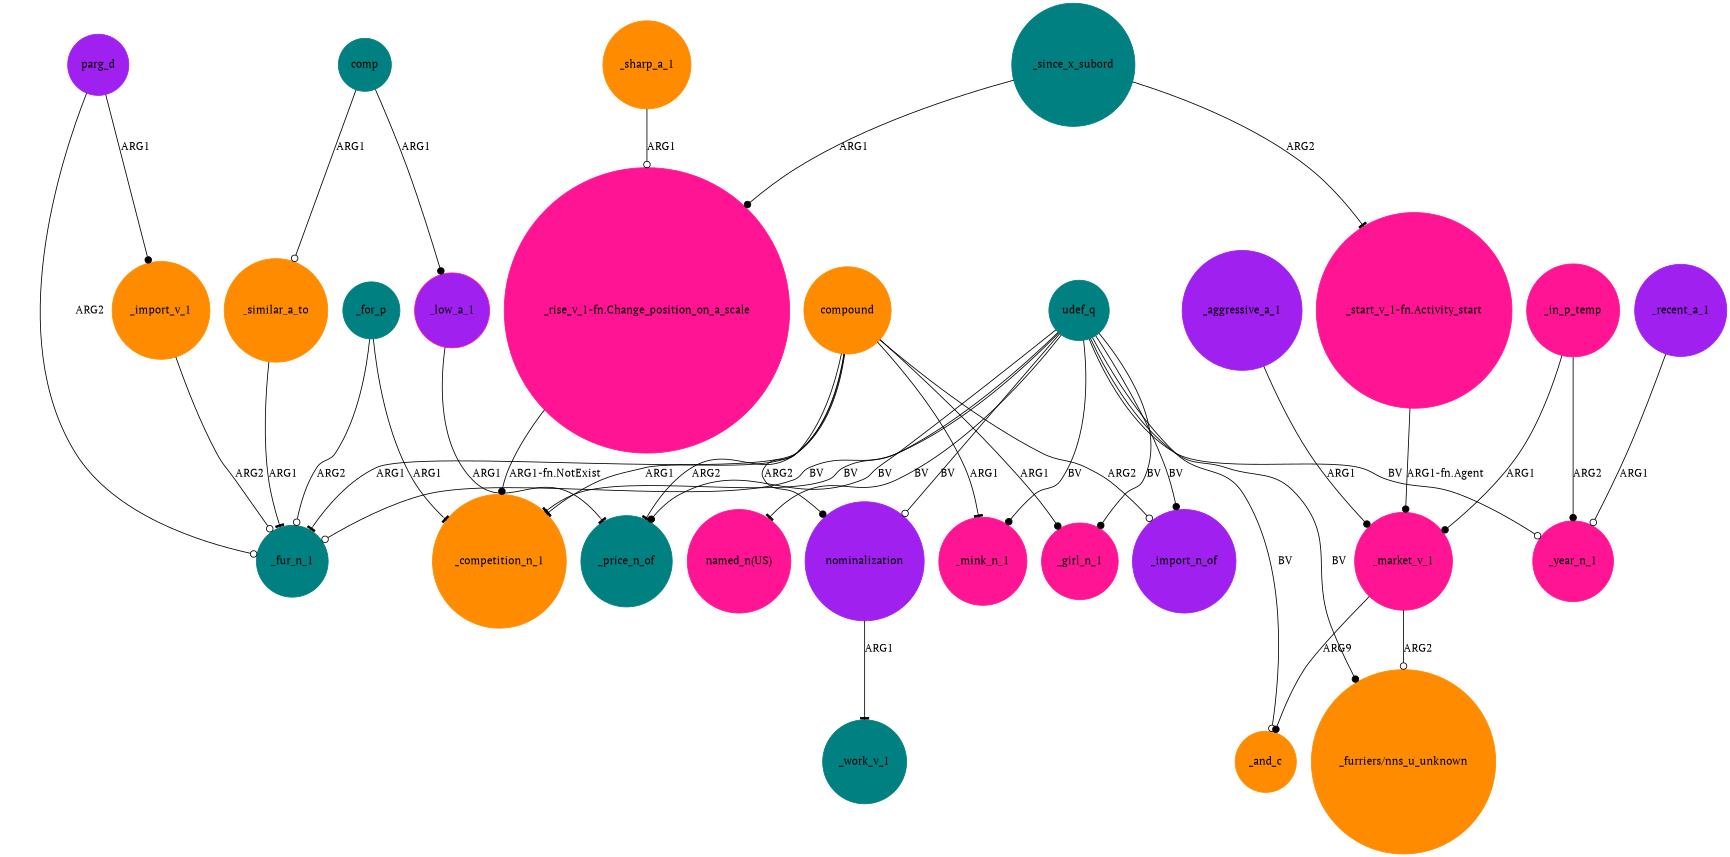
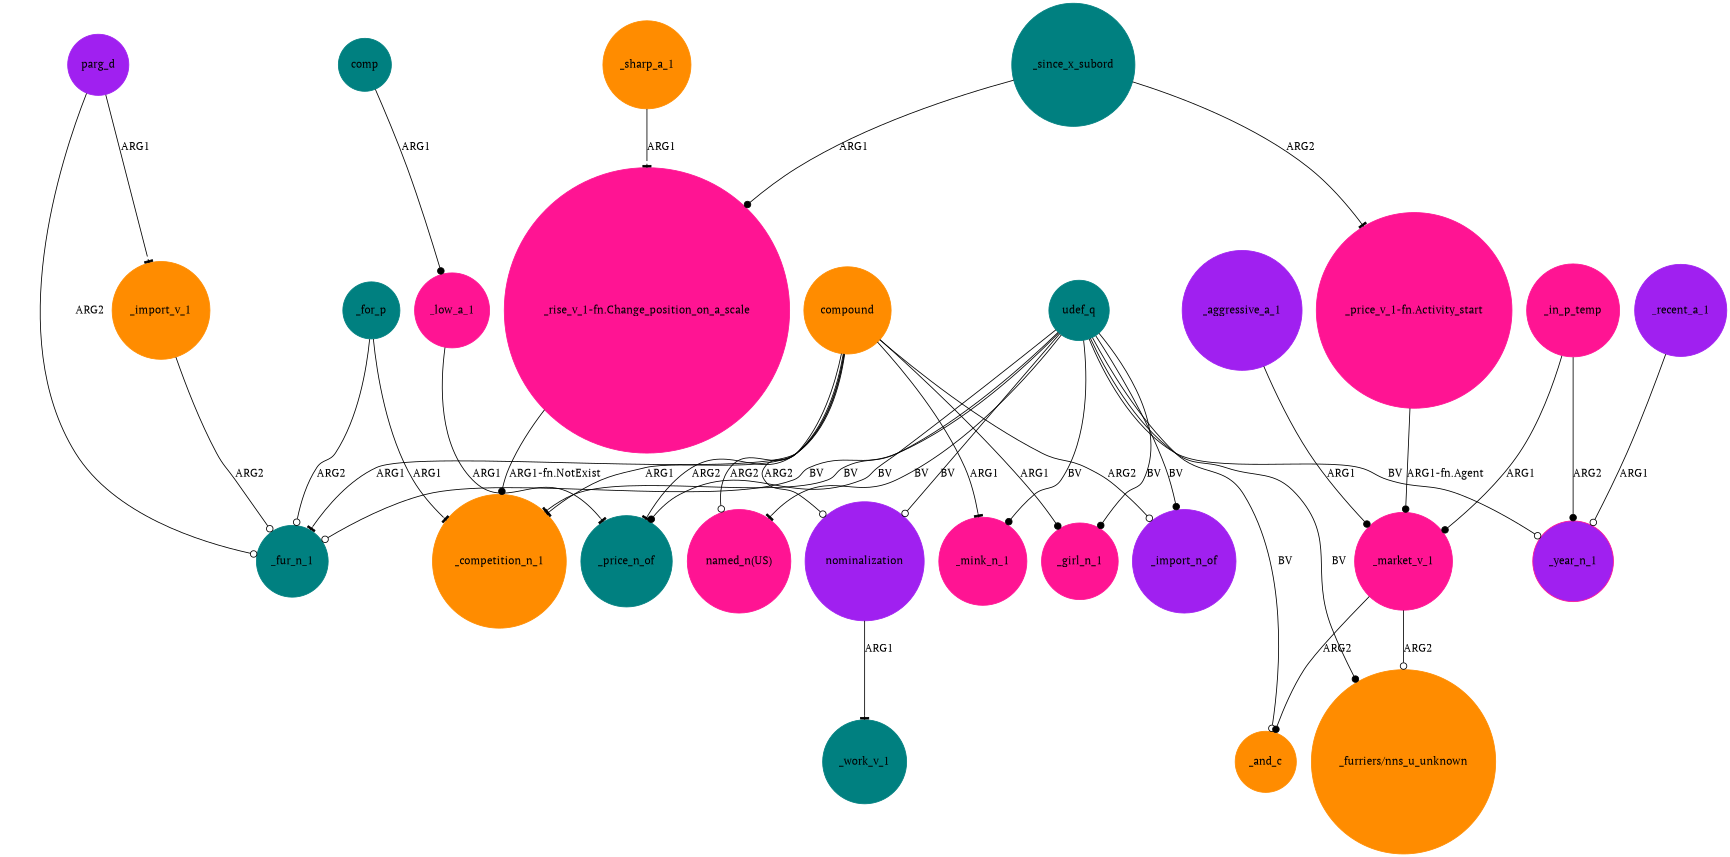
edge "_sharp_a_1" -> "_rise_v_1-fn.Change_position_on_a_scale": arrowhead odot -> tee
edge "parg_d" -> "_import_v_1": arrowhead dot -> tee
node "_similar_a_to": removed
node "_low_a_1": fillcolor purple -> deeppink
node "_start_v_1-fn.Activity_start": label "_start_v_1-fn.Activity_start" -> "_price_v_1-fn.Activity_start"
edge "compound" -> "named_n(US)": added, label "ARG2"
edge "compound" -> "nominalization": arrowhead dot -> odot
node "_year_n_1": fillcolor deeppink -> purple
edge "_market_v_1" -> "_and_c": label "ARG9" -> "ARG2"
